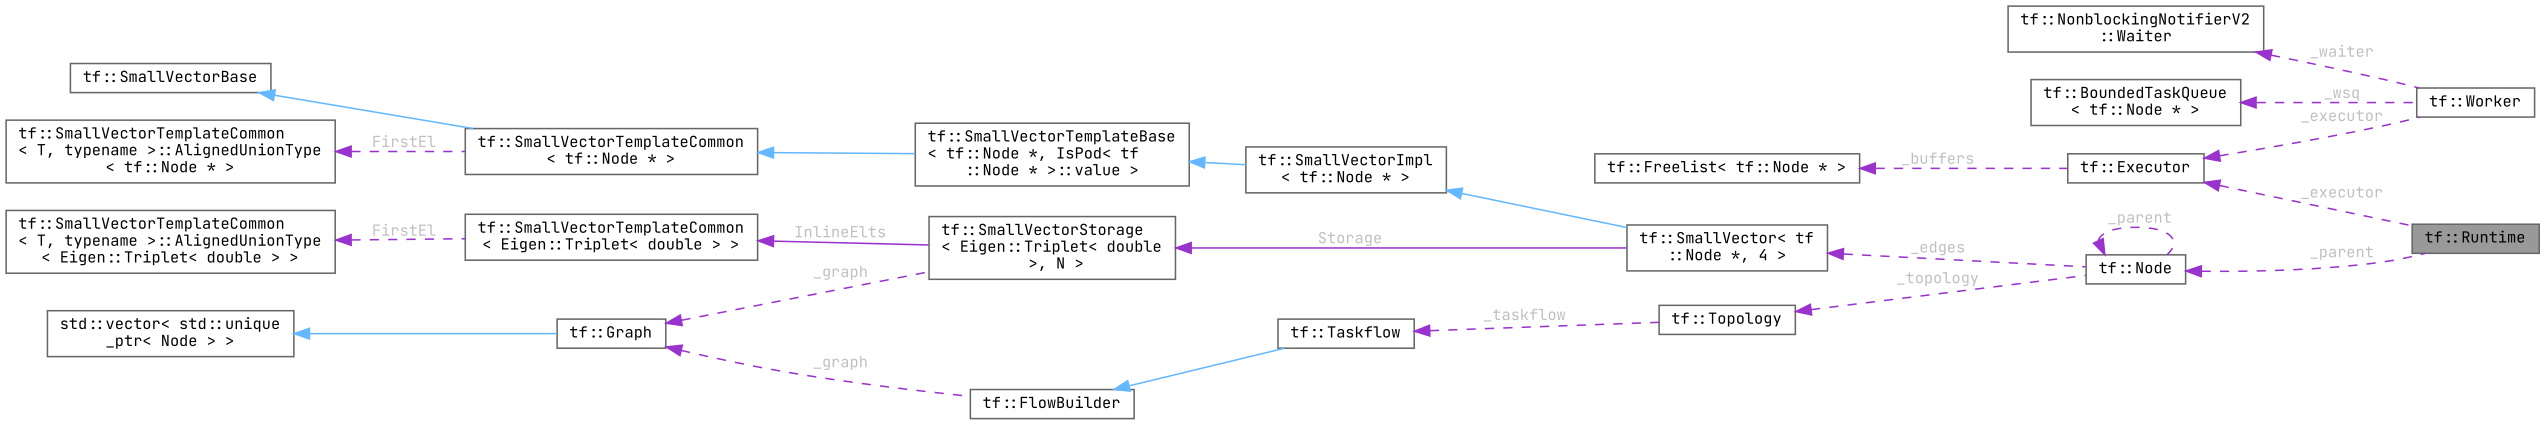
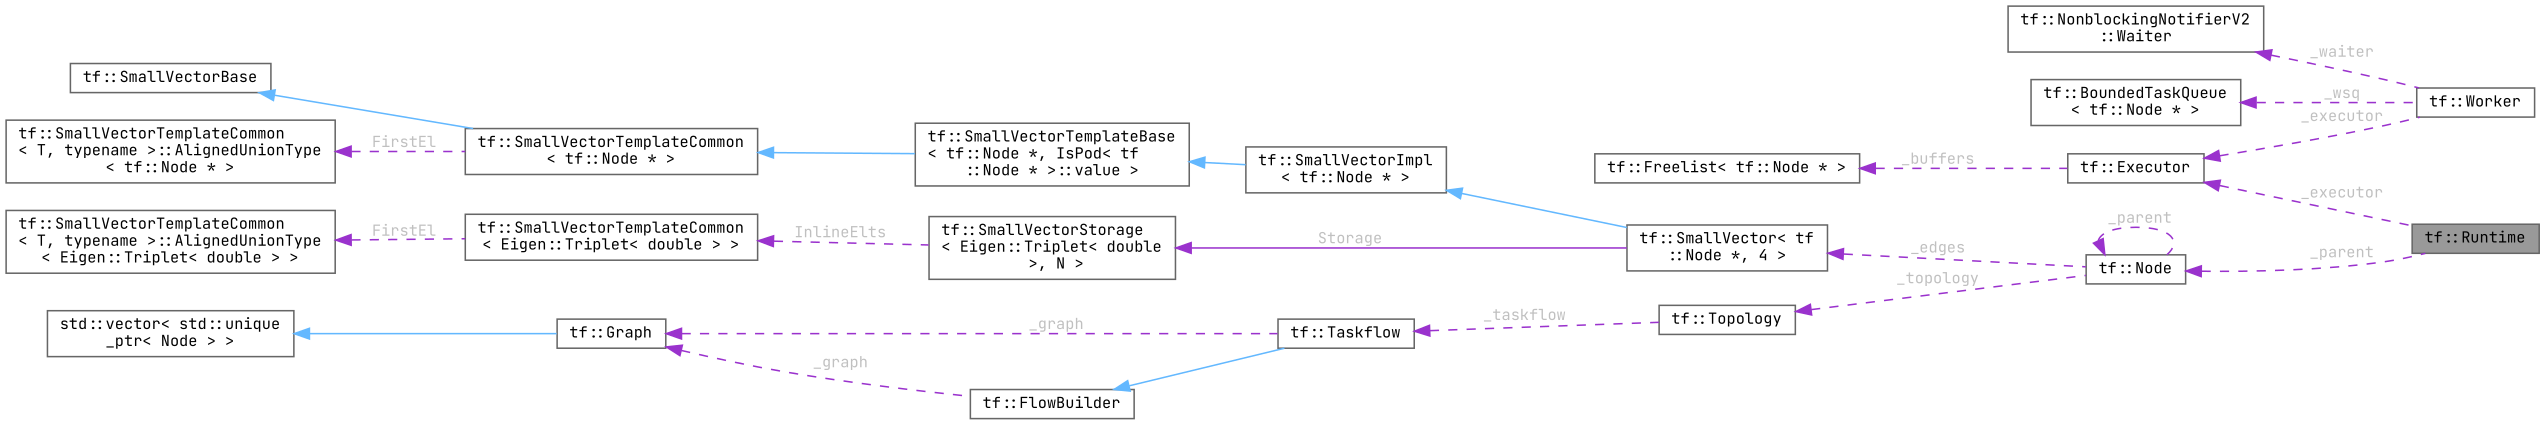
edge "tf::SmallVectorStorage < Eigen::Triplet< double >, N >" -> "tf::SmallVectorTemplateCommon < Eigen::Triplet< double > >": style solid -> dashed
edge "tf::SmallVectorStorage < Eigen::Triplet< double >, N >" -> "tf::Graph": now "tf::Taskflow" -> "tf::Graph"
